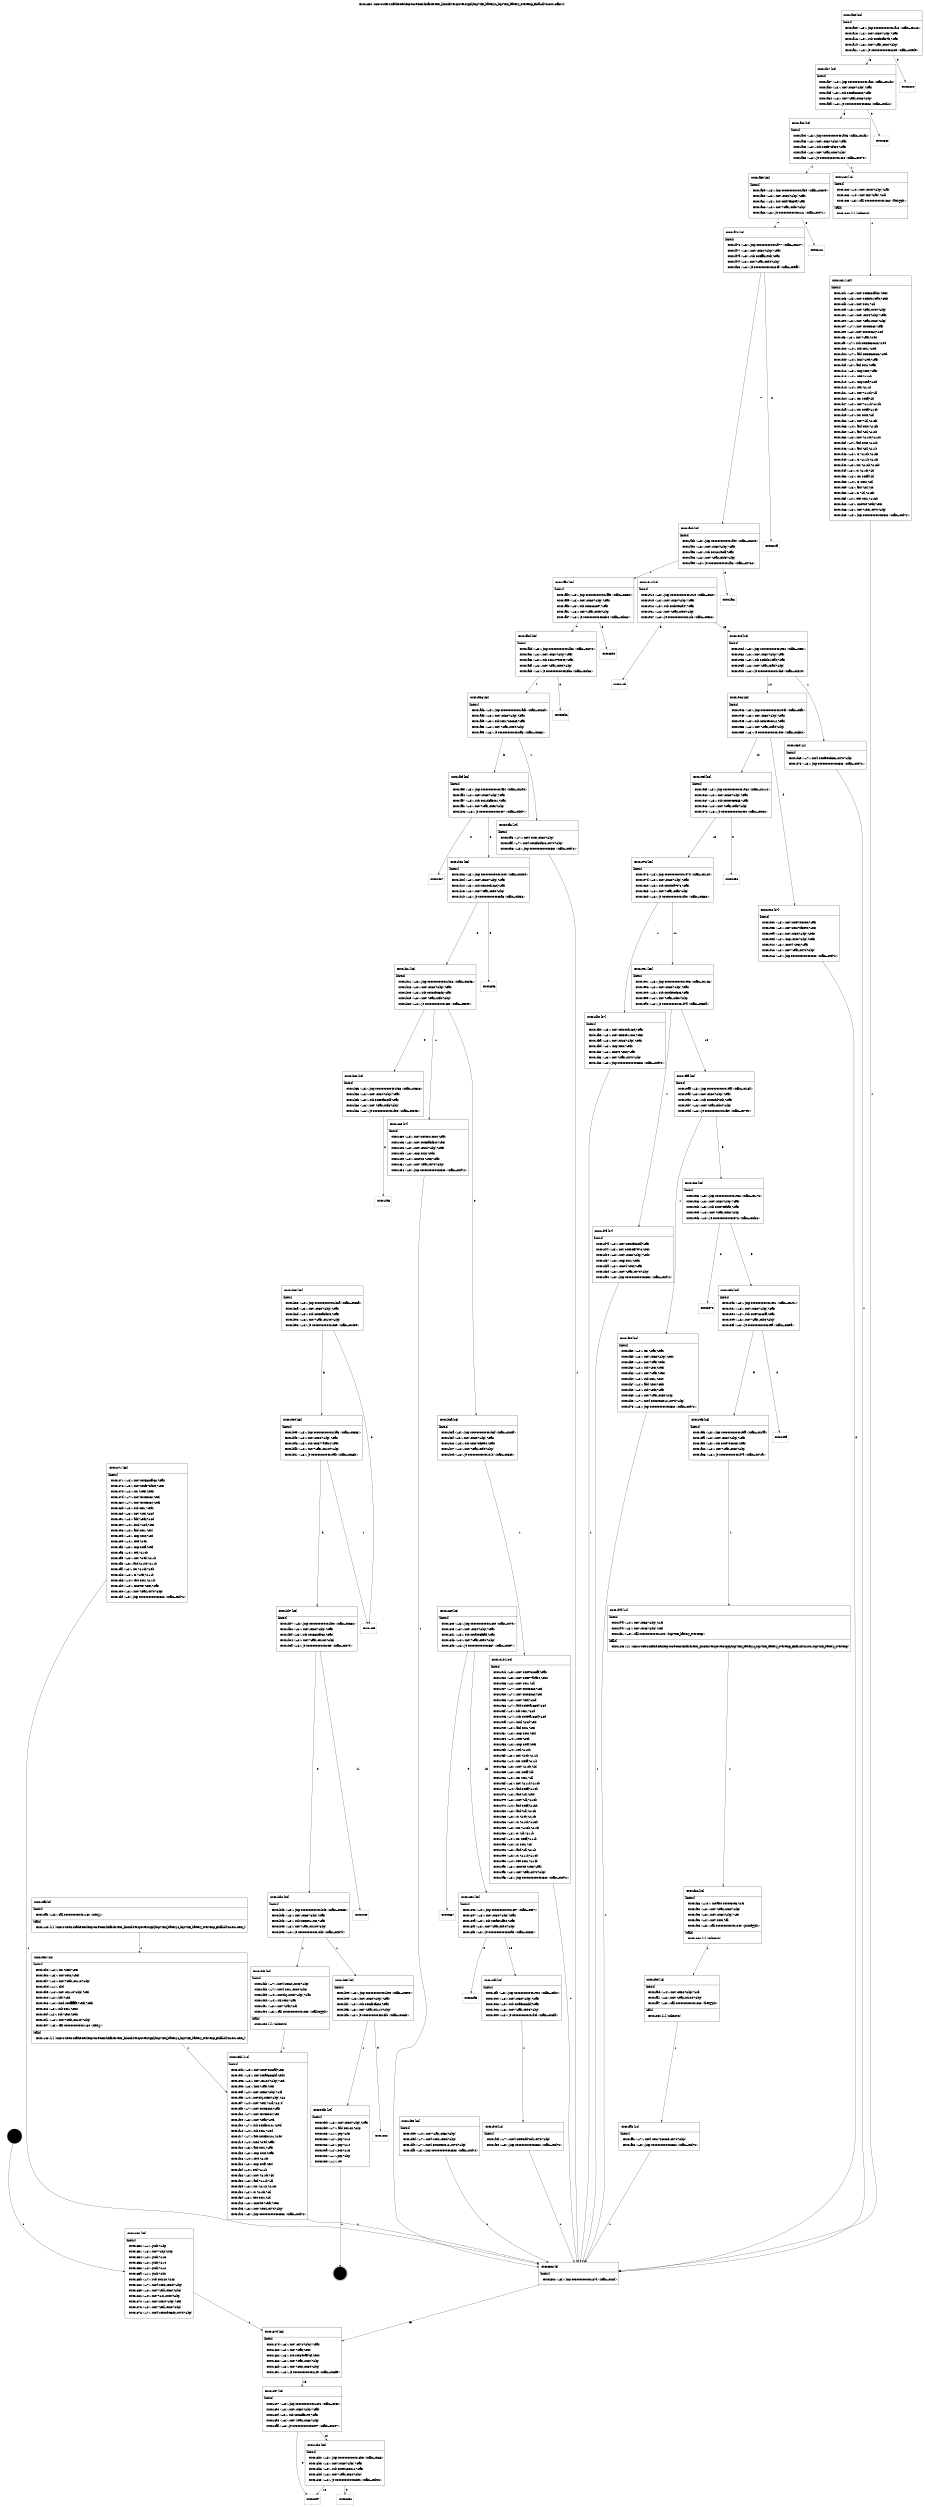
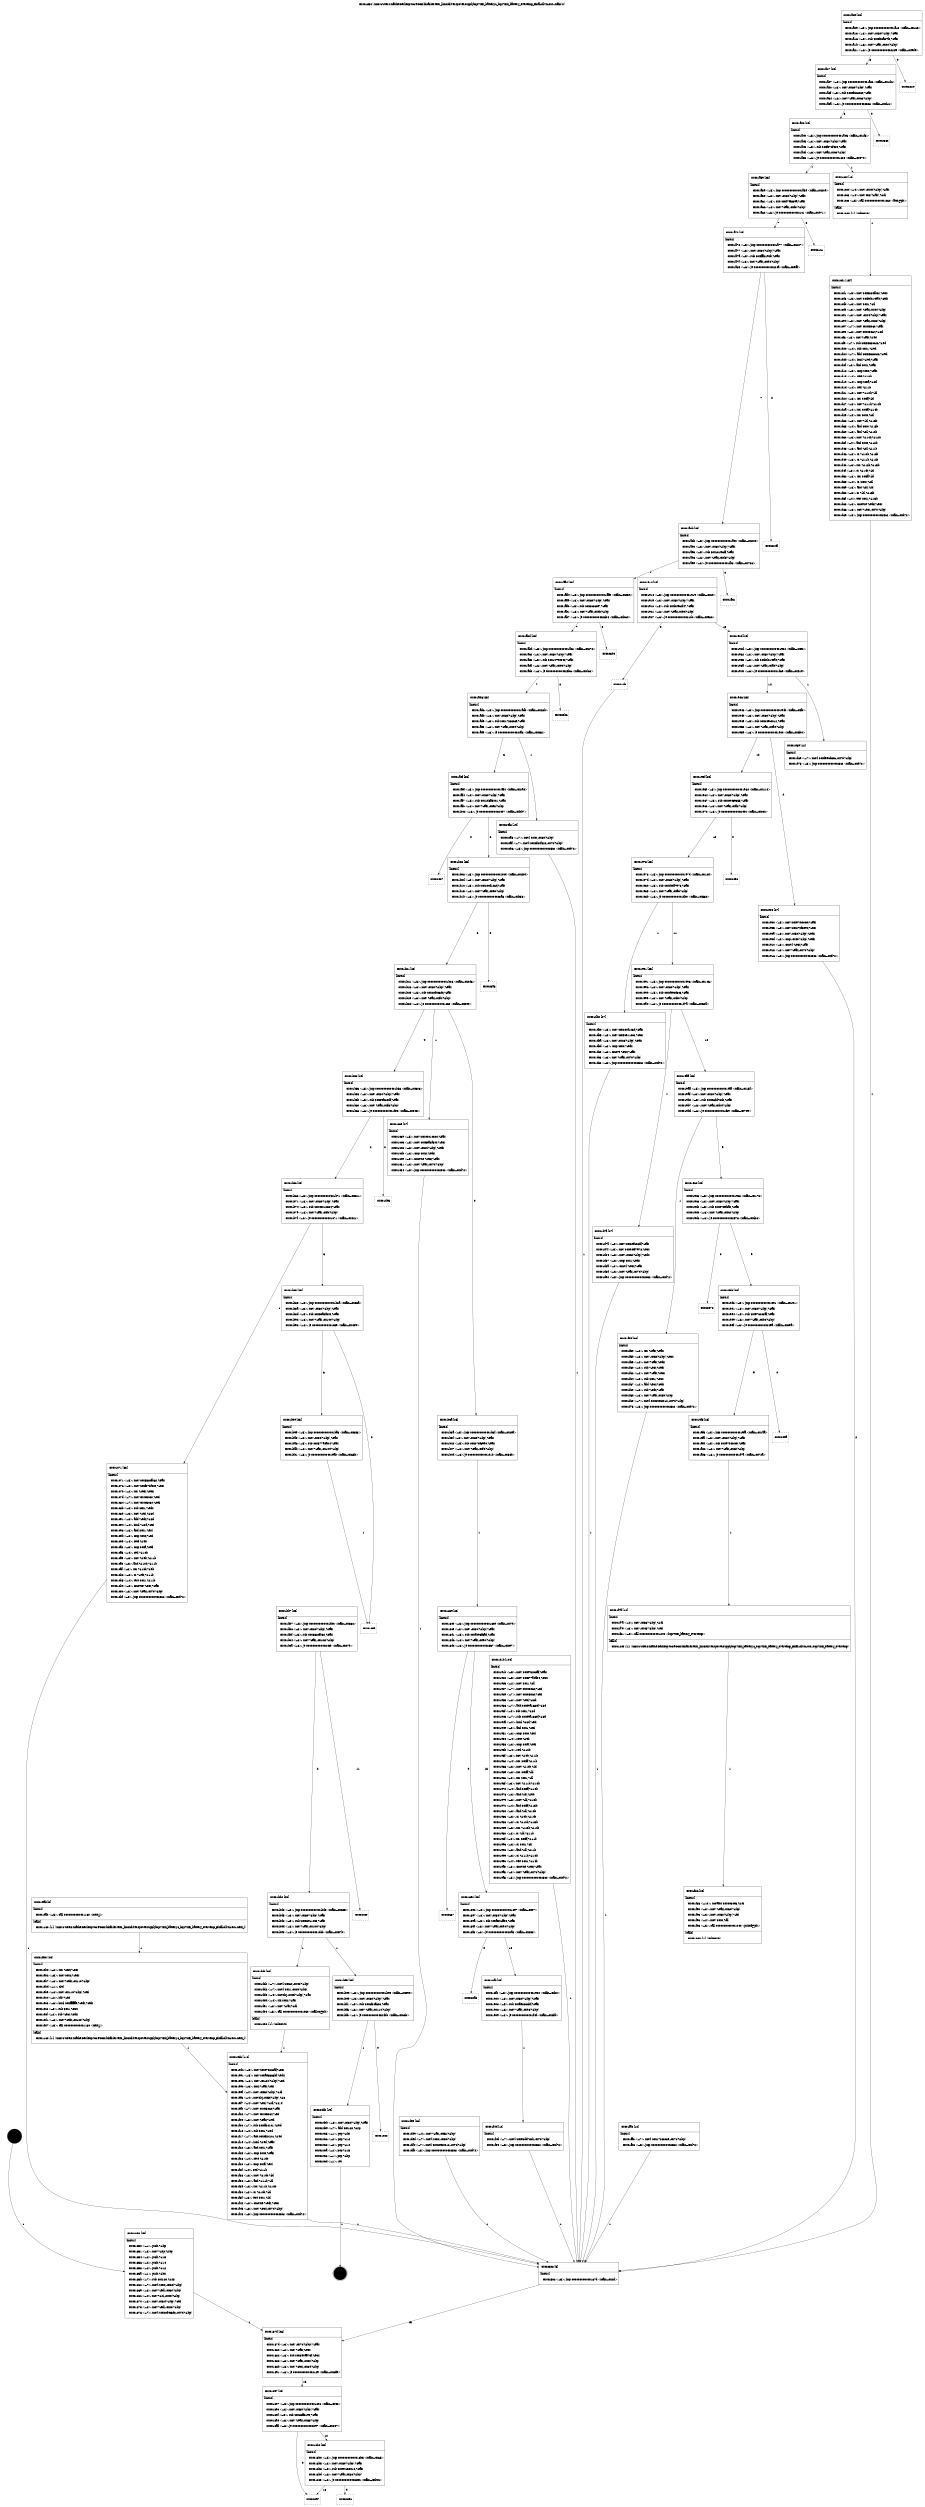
node "0x401b6c [25]": added
edge "0x401b9e [25]" -> "0x401bb7 [25]": removed, label "2"
edge "0x401b3a [25]" -> "0x401e1b [144]": now "0x401b3a [25]" -> "0x4018c9 [25]"
edge "0x401d6e [12]" -> "0x4025c2 [5]": now "0x4021dc" -> "0x4025c2 [5]"
node "0x401f9d [15]": removed
